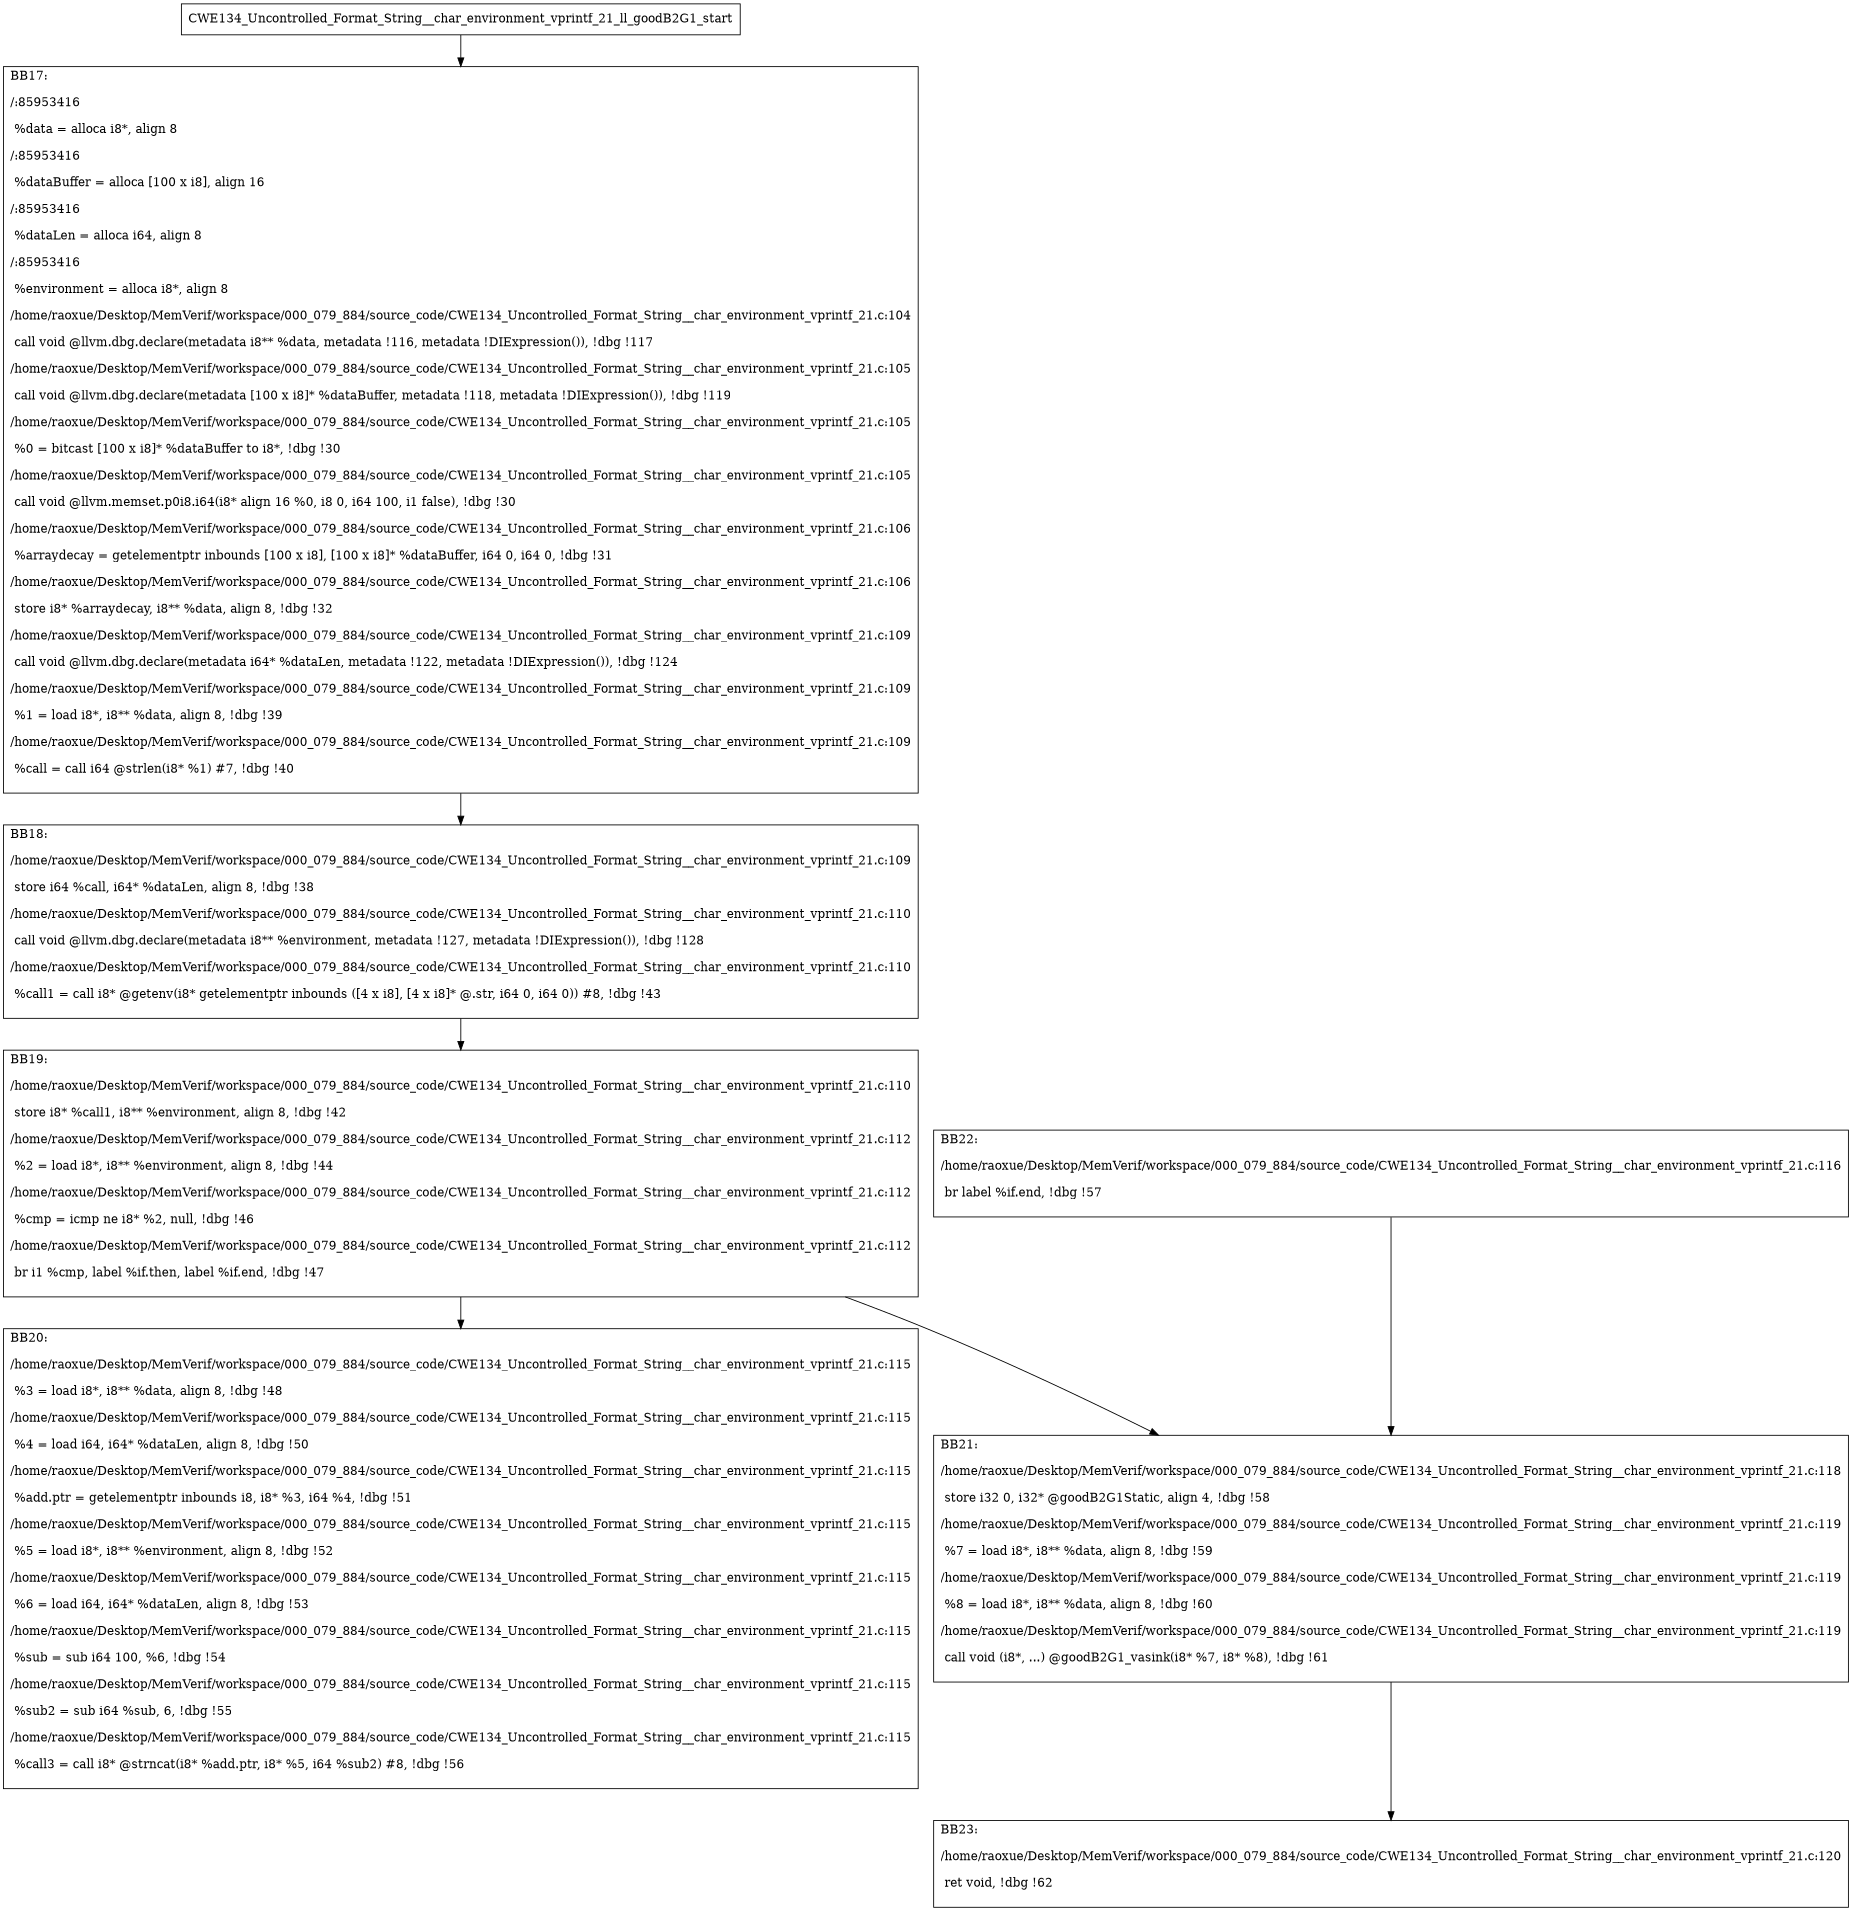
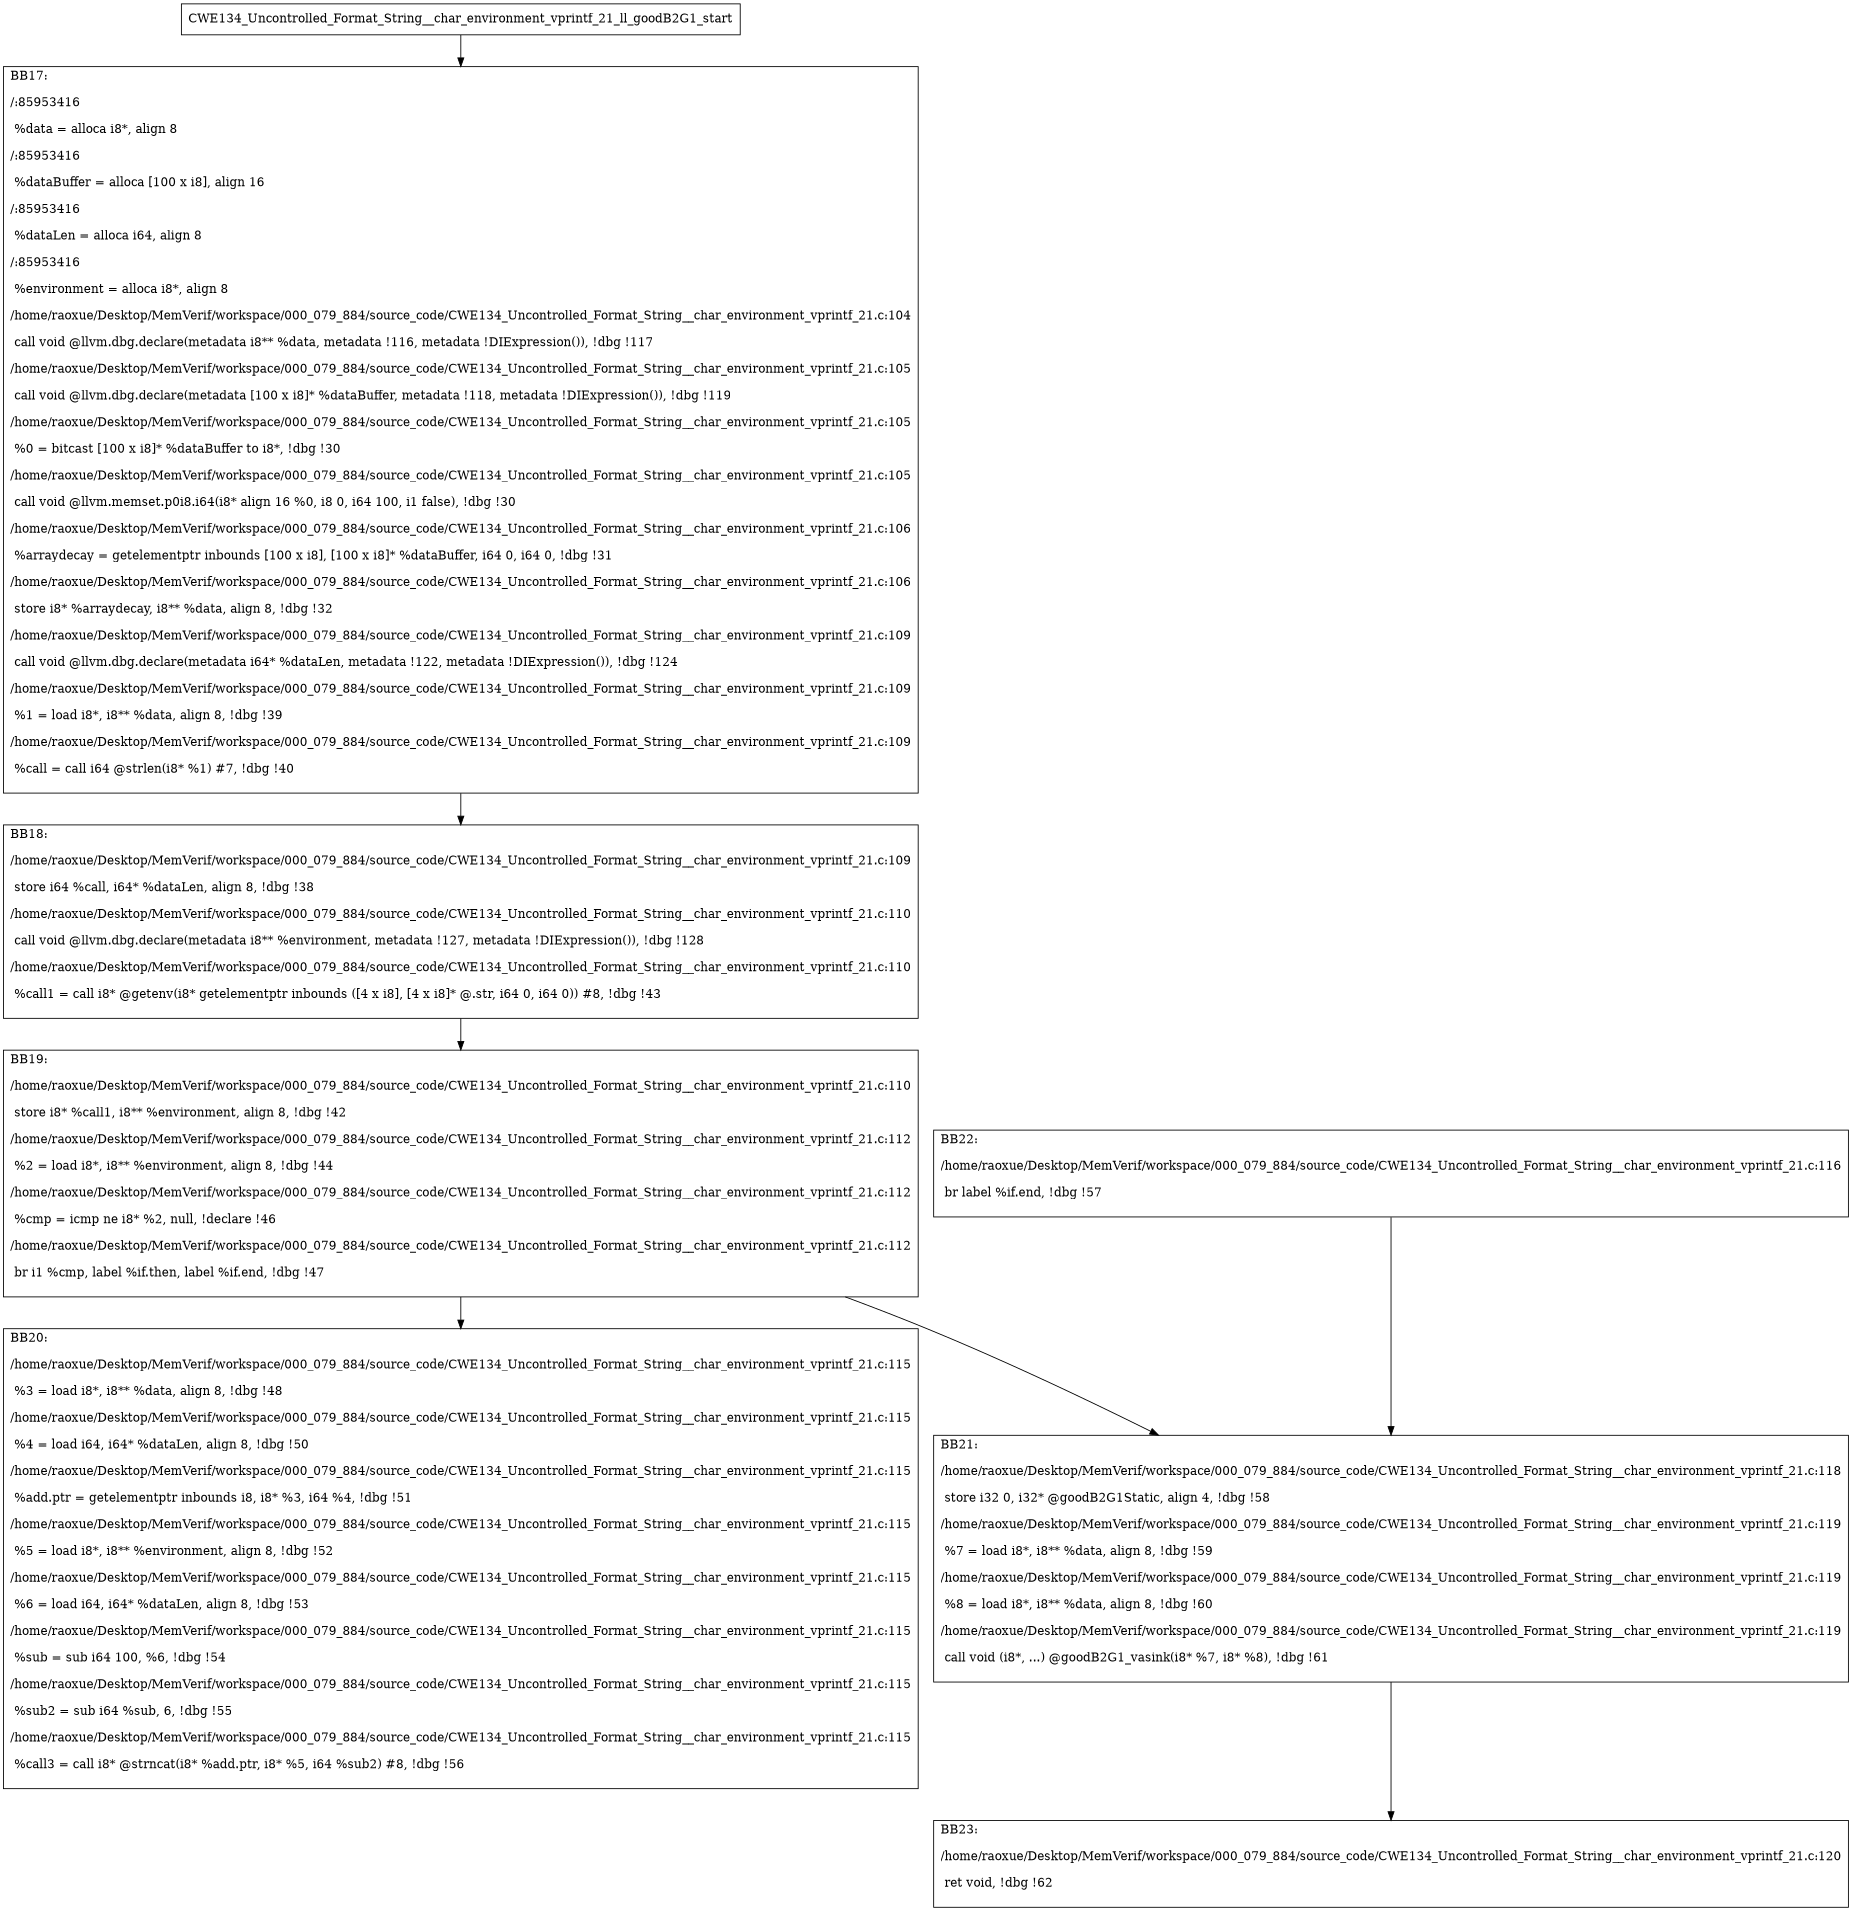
node "BB19:": text "%cmp = icmp ne i8* %2, null, !dbg !46" -> "%cmp = icmp ne i8* %2, null, !declare !46"
